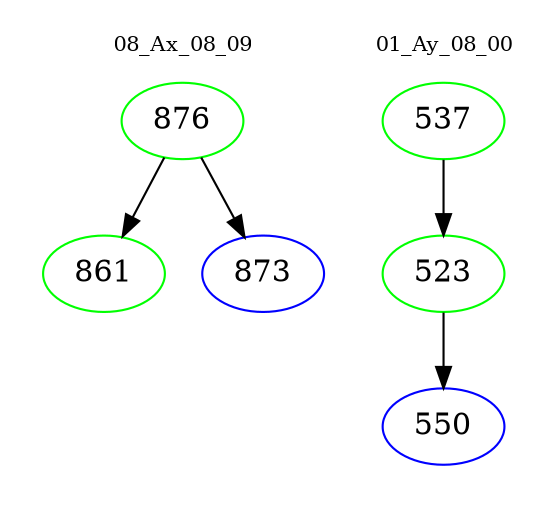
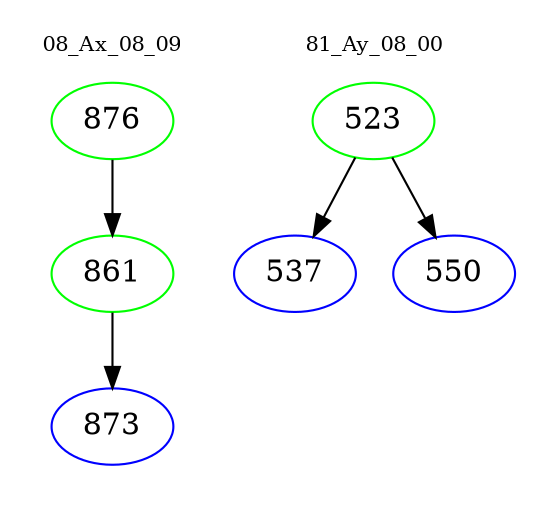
cluster "01_Ay_08_00": label "01_Ay_08_00" -> "81_Ay_08_00"
node "537": color green -> blue
edge "537" -> "523": reversed
edge "876" -> "873": now "861" -> "873"
